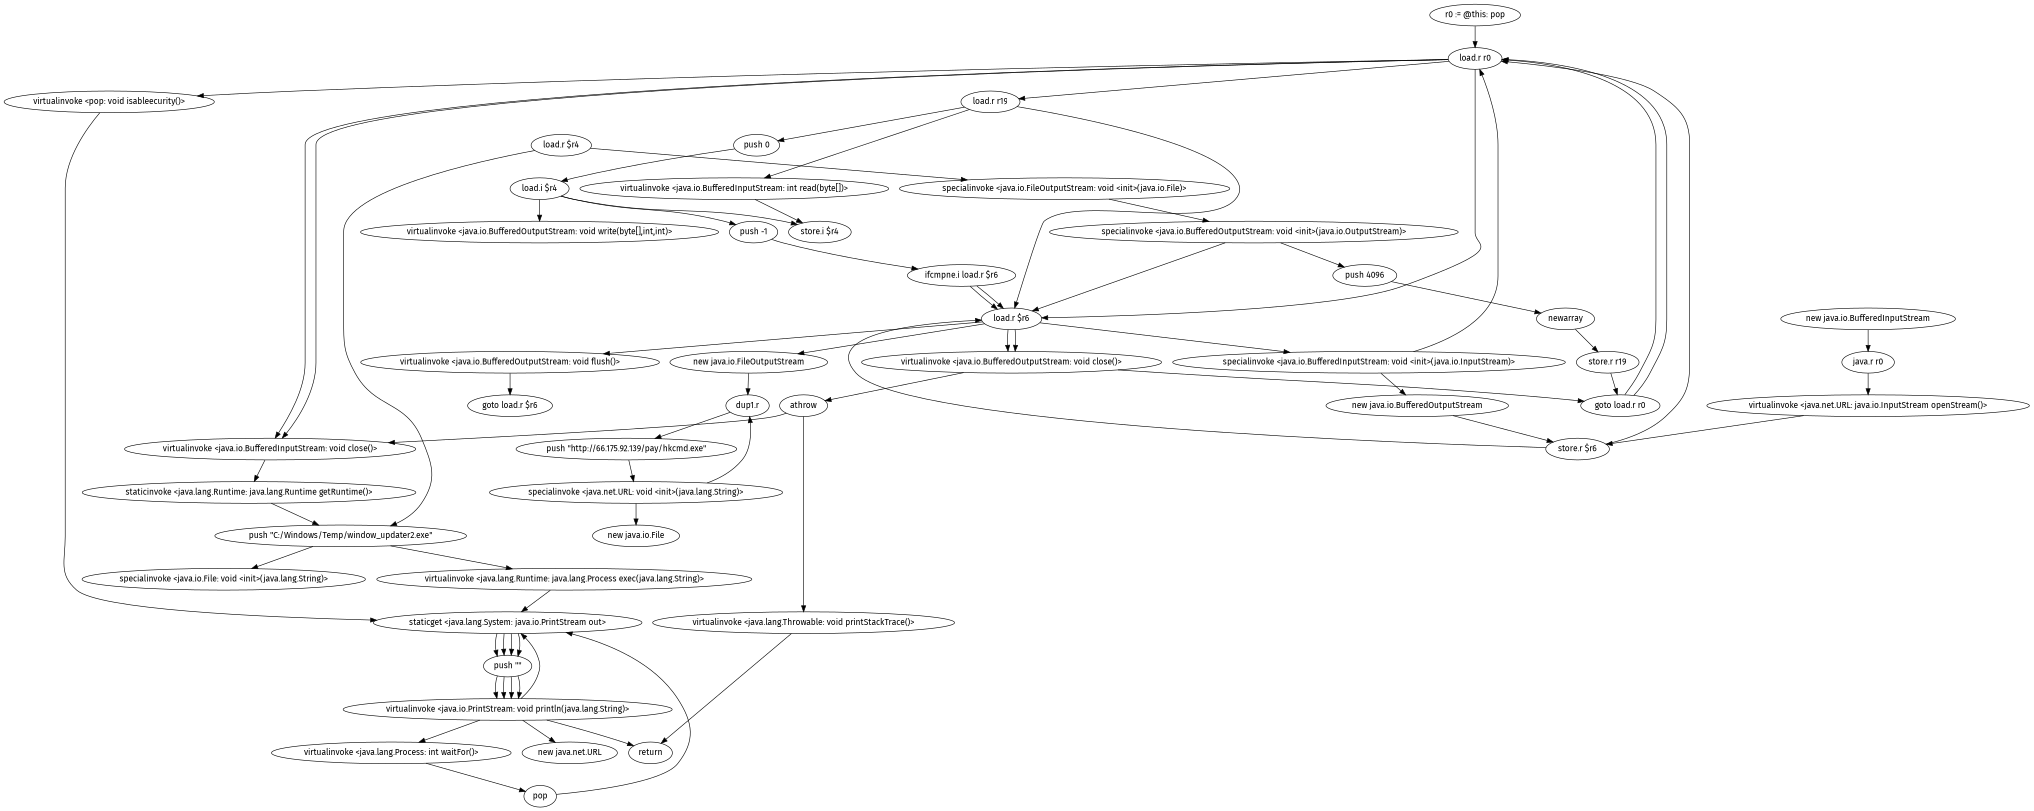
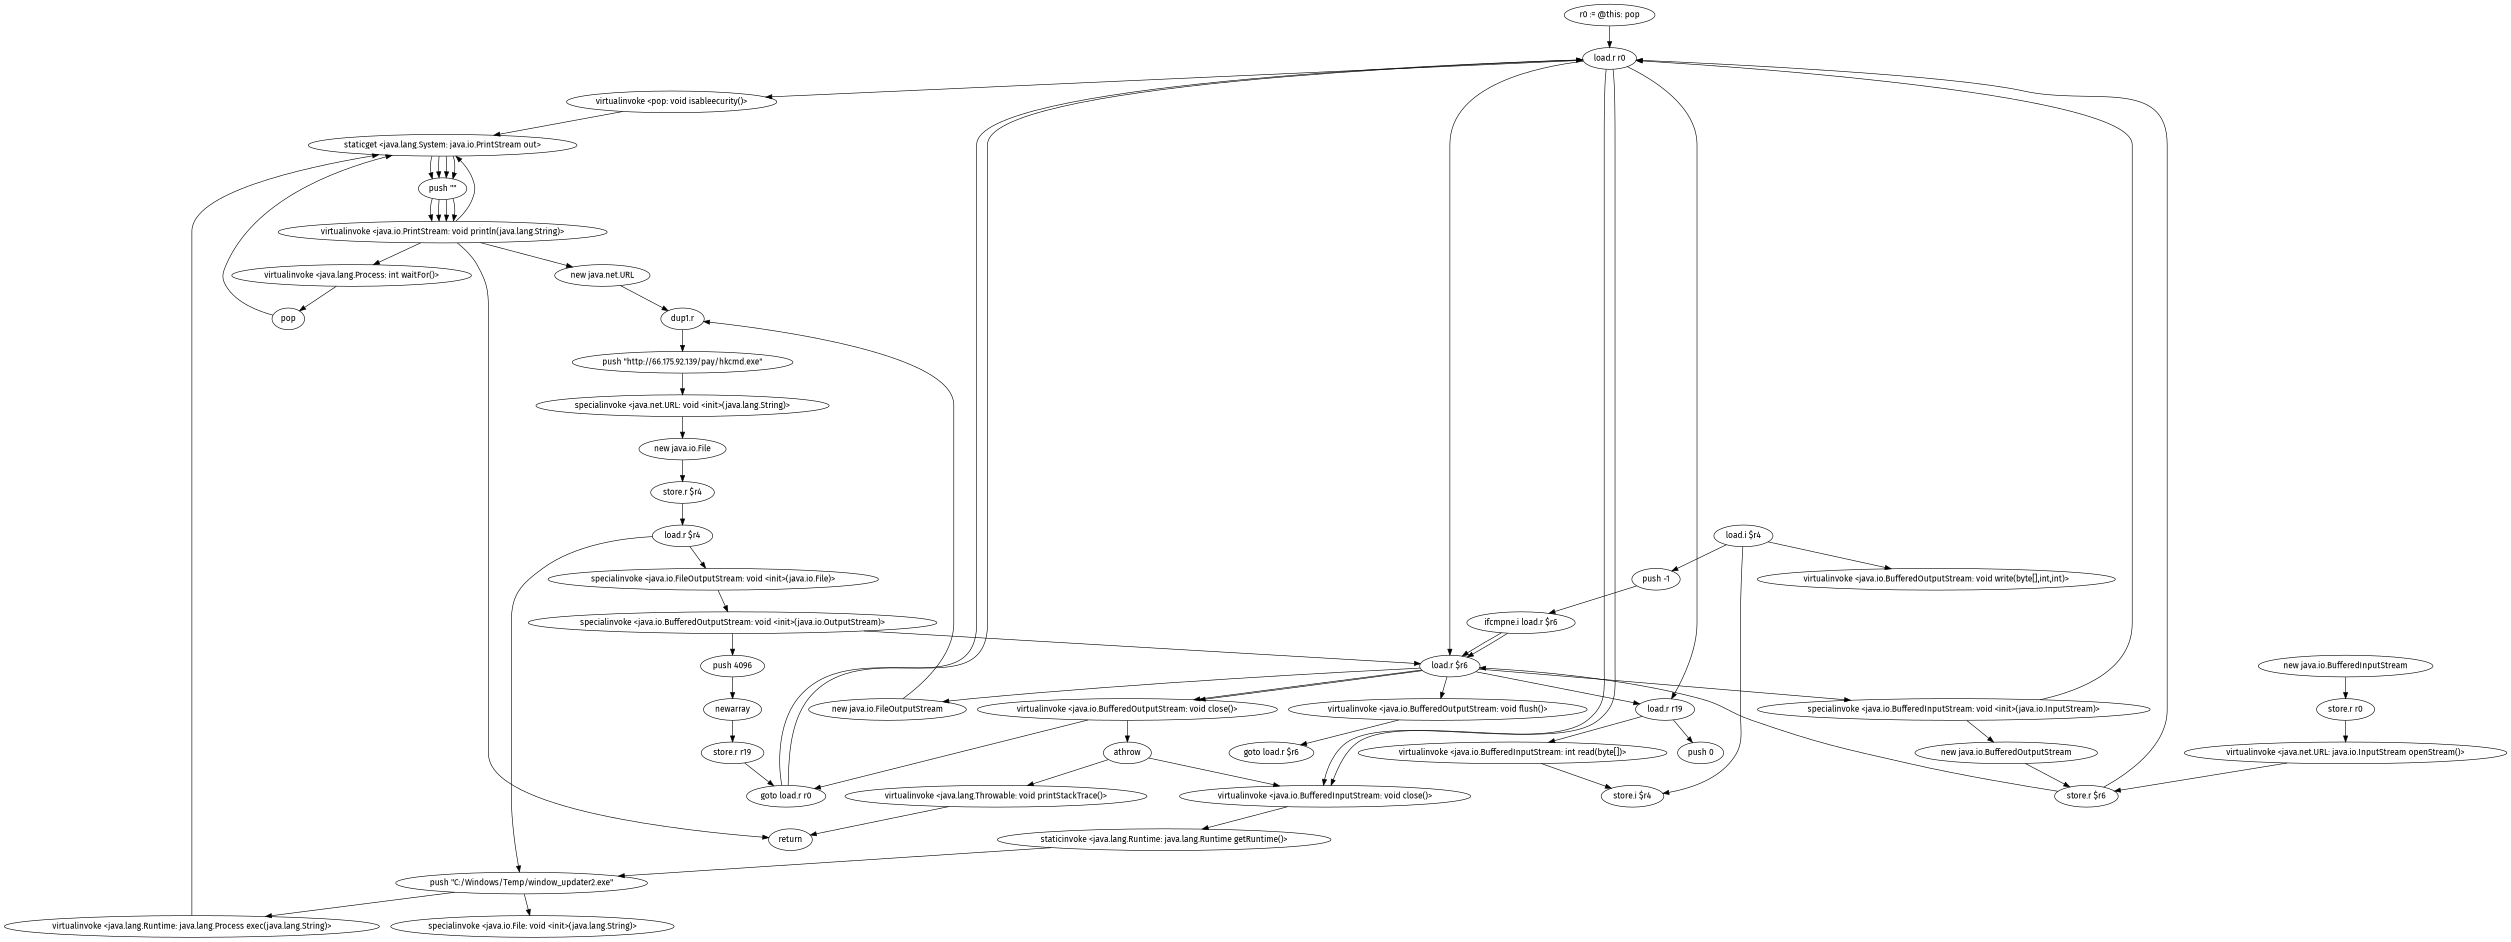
edge "push 0" -> "load.i $r4": removed
edge "load.r r19" -> "load.r $r6": reversed
node "java.r r0": label "java.r r0" -> "store.r r0"
edge "specialinvoke <java.net.URL: void <init>(java.lang.String)>" -> "dup1.r": now "new java.net.URL" -> "dup1.r"
node "store.r $r4": added
